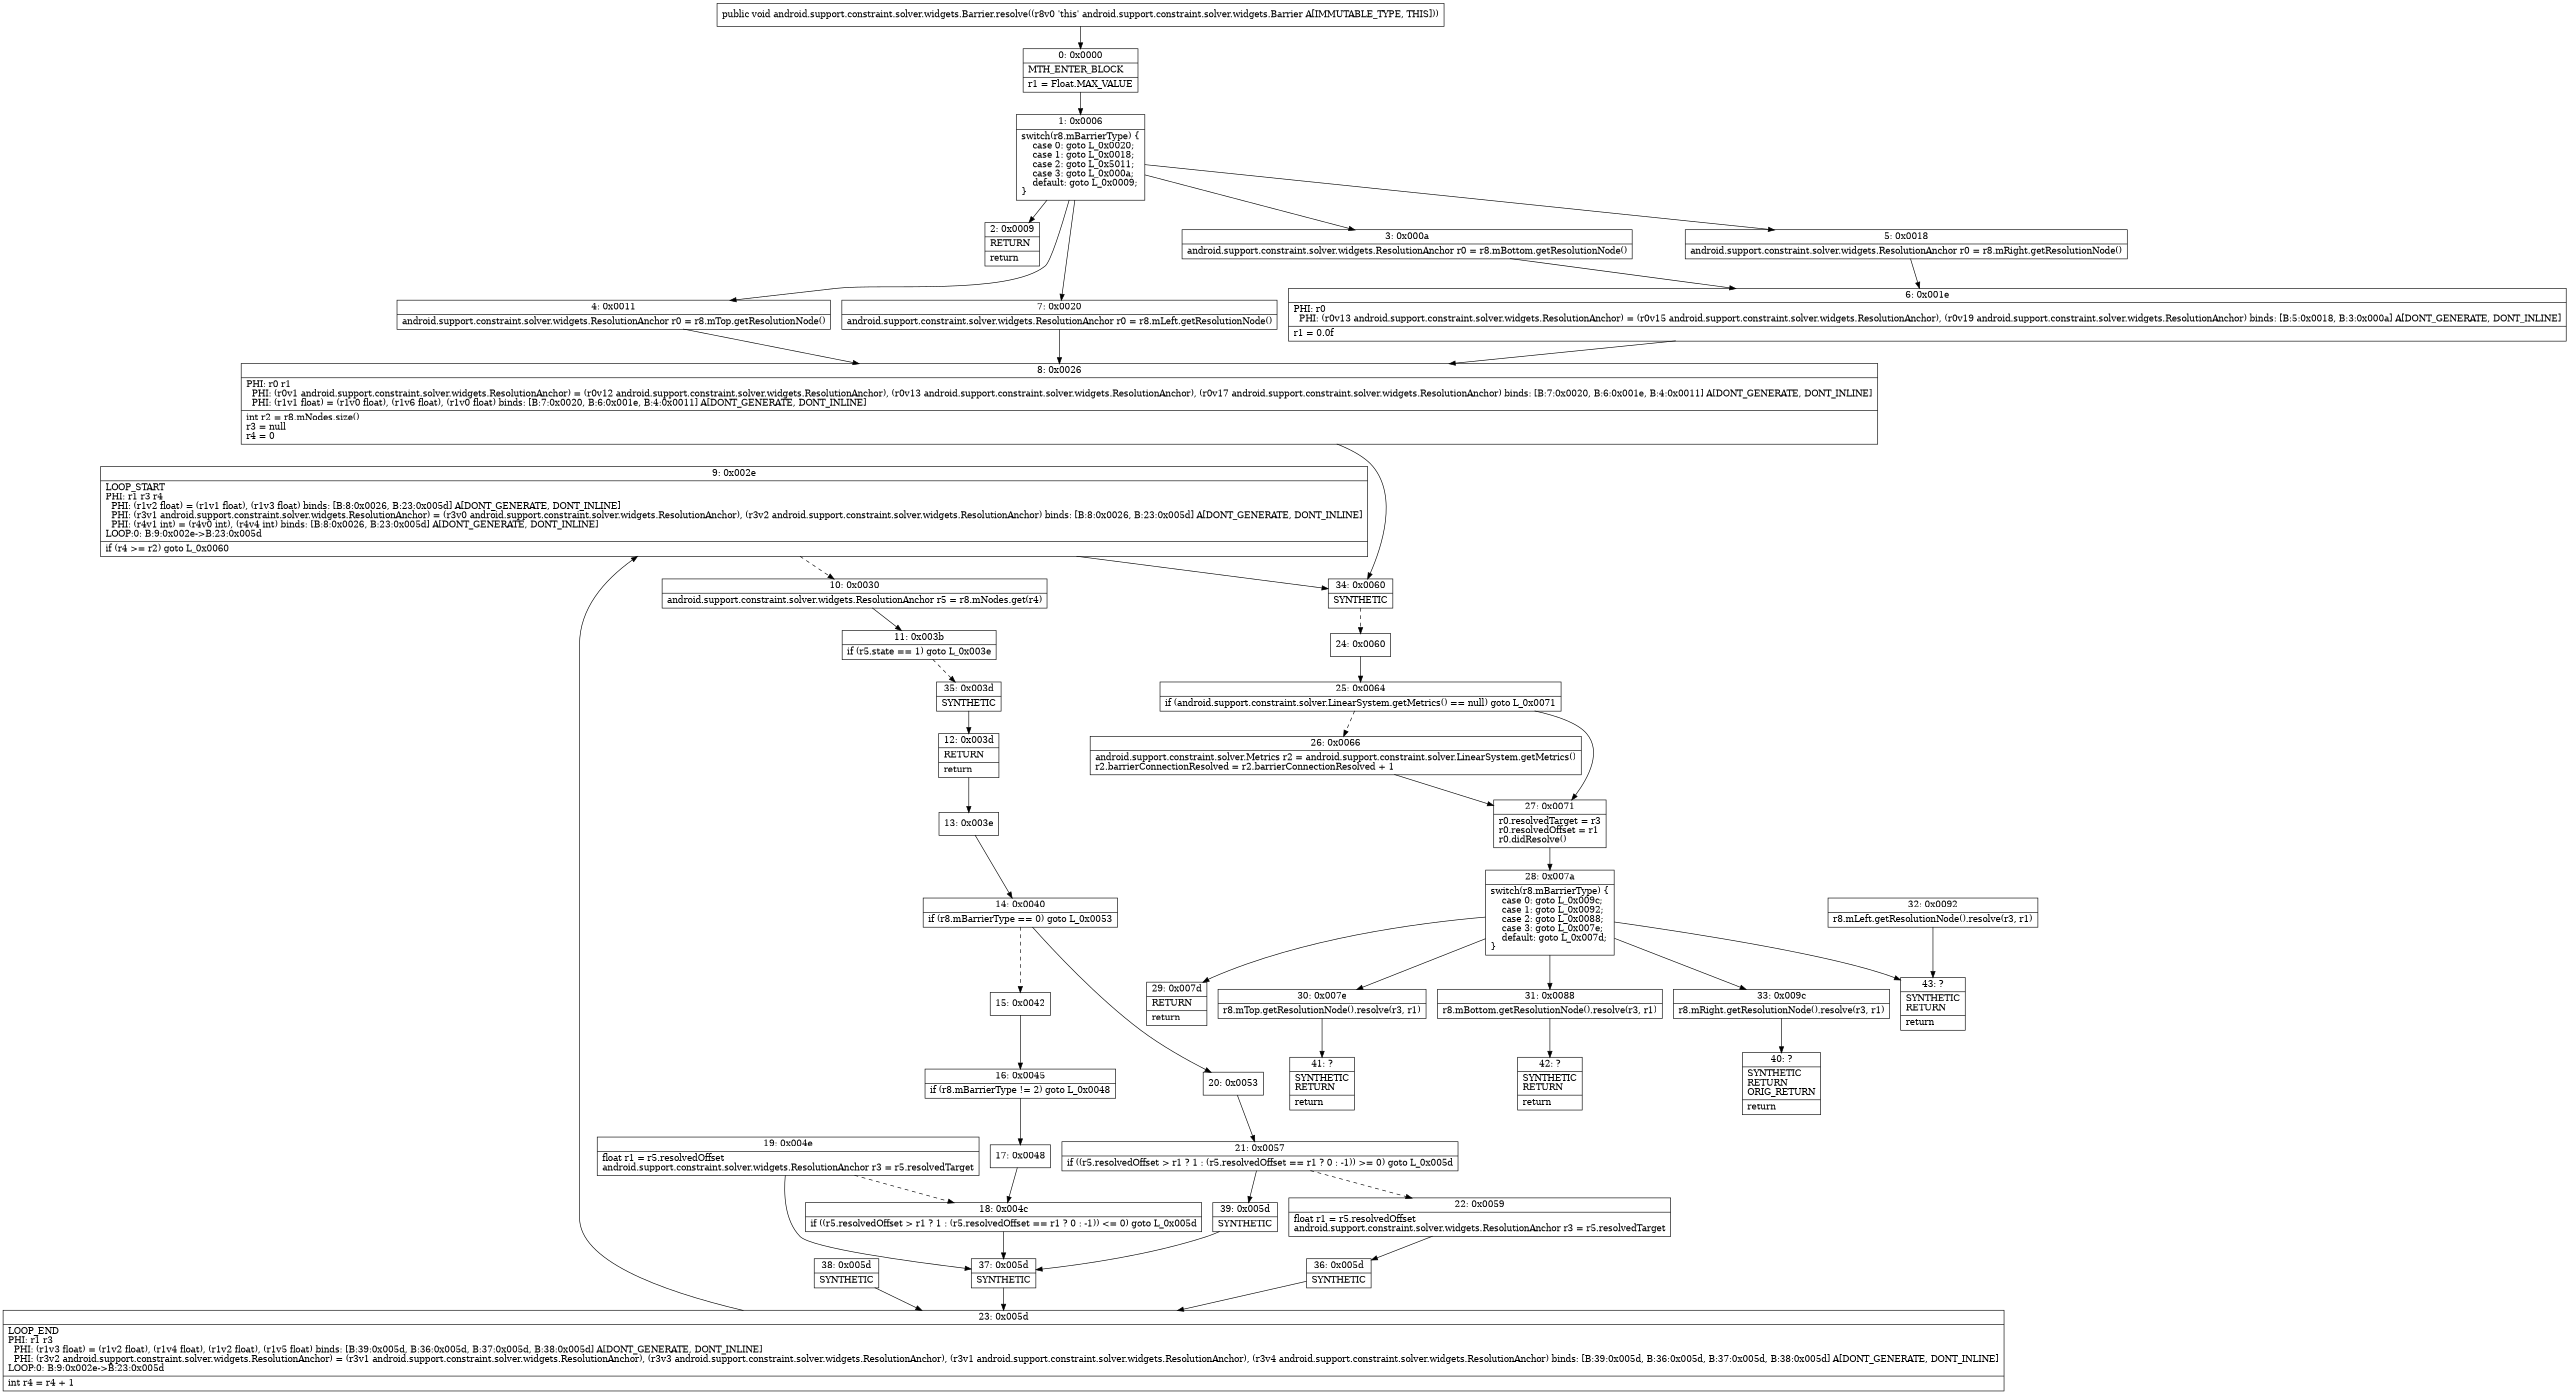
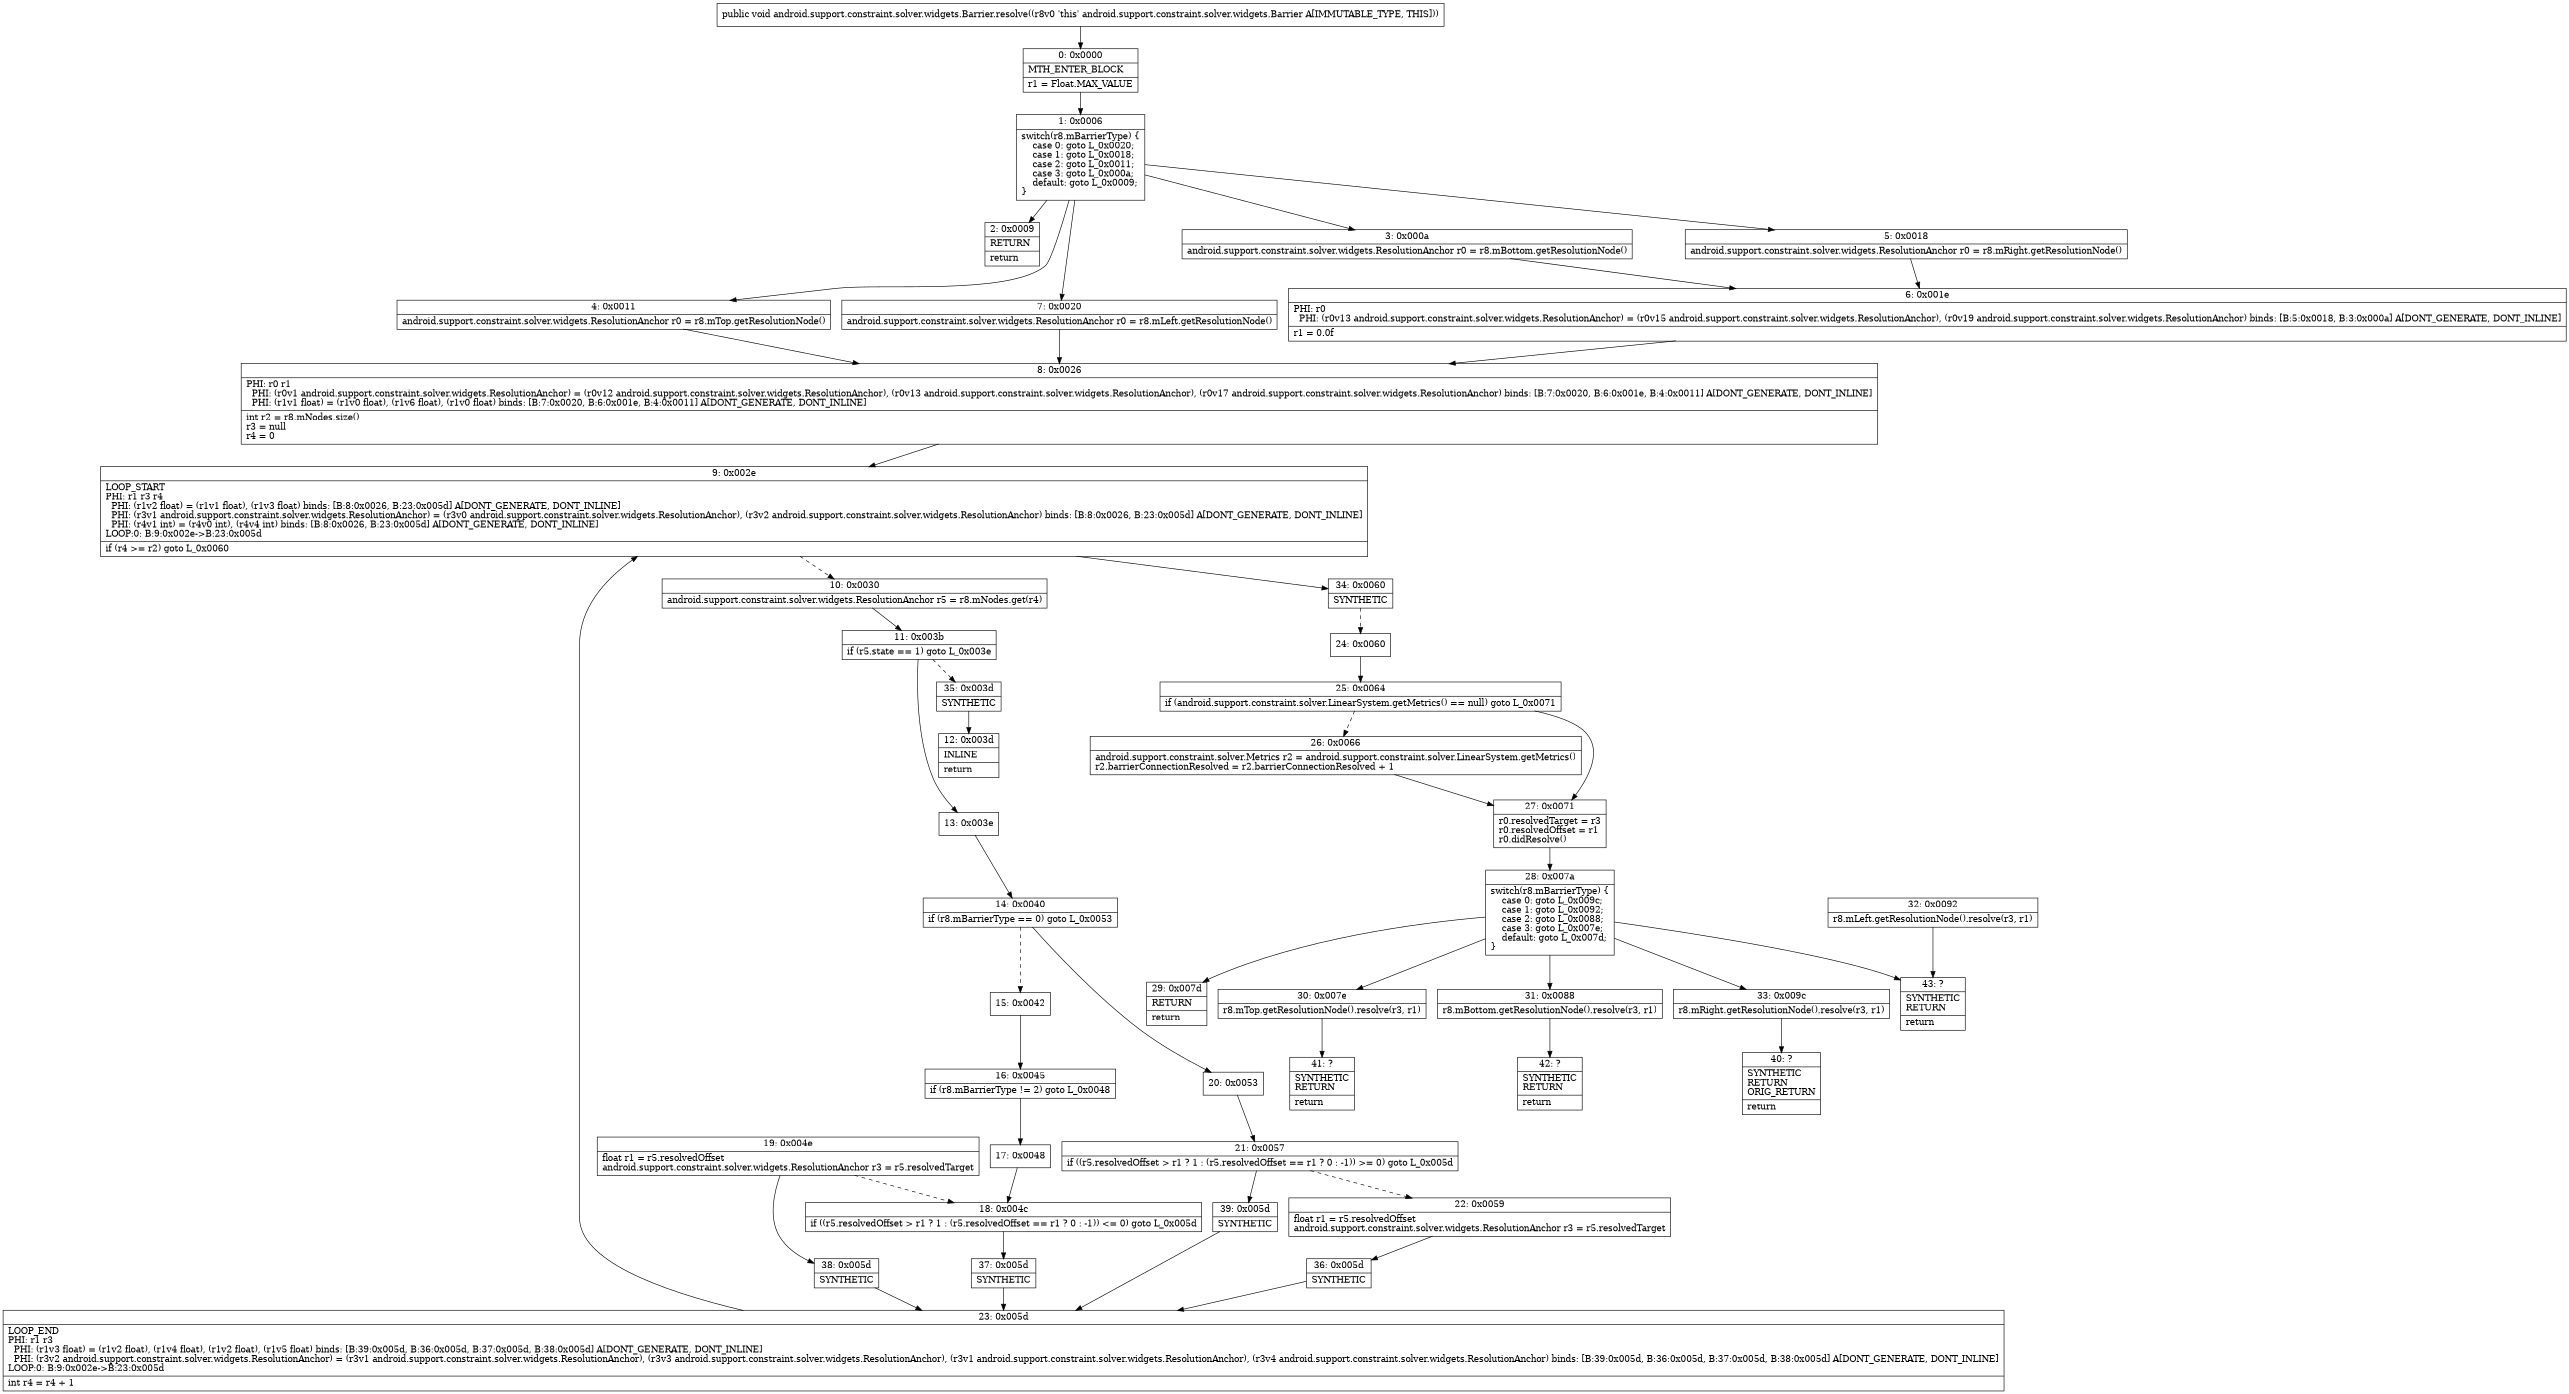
node "1: 0x0006": text "case 2: goto L_0x5011;" -> "case 2: goto L_0x0011;"
edge "8: 0x0026" -> "34: 0x0060": now "8: 0x0026" -> "9: 0x002e"
node "12: 0x003d": text "RETURN" -> "INLINE"
edge "12: 0x003d" -> "13: 0x003e": now "11: 0x003b" -> "13: 0x003e"
edge "19: 0x004e" -> "37: 0x005d": now "19: 0x004e" -> "38: 0x005d"
edge "39: 0x005d" -> "37: 0x005d": now "39: 0x005d" -> "23: 0x005d"
